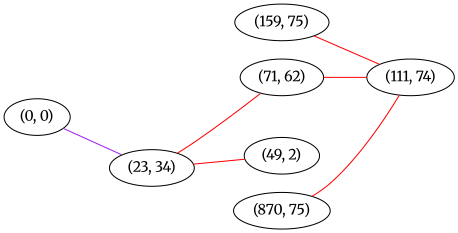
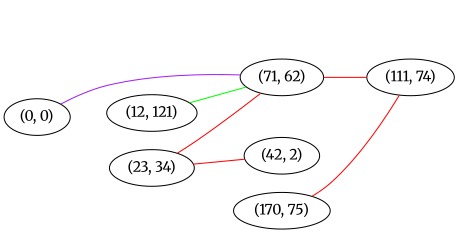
node "(159, 75)": removed
node "(12, 121)": added
edge "(0, 0)" -- "(23, 34)": now "(0, 0)" -- "(71, 62)"
node "(49, 2)": label "(49, 2)" -> "(42, 2)"
node "(870, 75)": label "(870, 75)" -> "(170, 75)"
